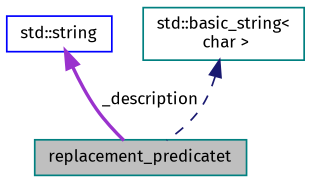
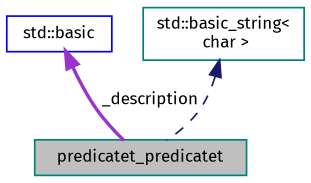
node "std::string": label "std::string" -> "std::basic"
node "replacement_predicatet": label "replacement_predicatet" -> "predicatet_predicatet"
